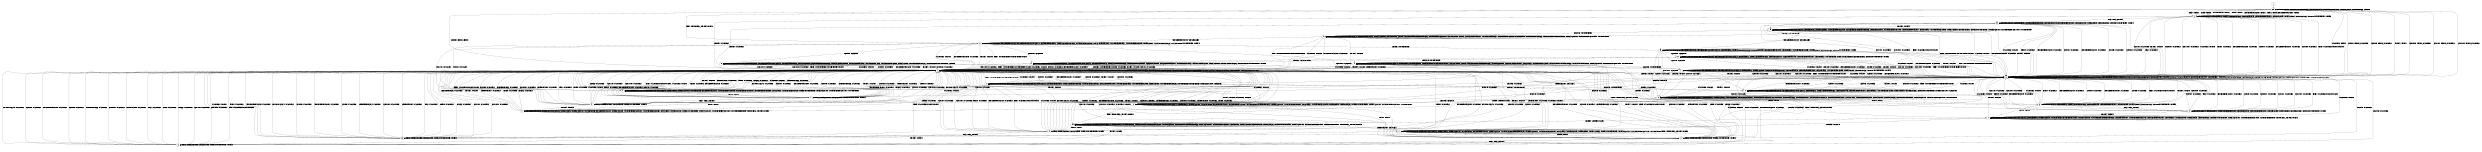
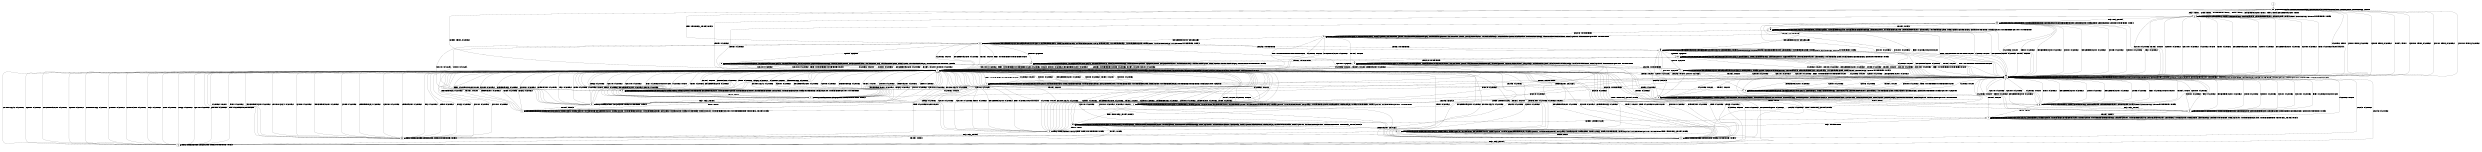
edge "ee" -> "r": label "CH_OPEN / KEXINIT+KEXINIT" -> "CH_OPEN / KEXINIT+DISCONNECT"
edge "w" -> "ff": added, label "CH_CLOSE / UNIMPLEMENTED"
edge "o" -> "z": now "g" -> "z"
edge "o" -> "u": removed, label "UA_PW_OK / UA_SUCCESS"
edge "v" -> "t": label "CH_CLOSE / CH_CLOSE" -> "KEX30 / UNIMPLEMENTED"
edge "c" -> "d": removed, label "KEXINIT / KEXINIT"
